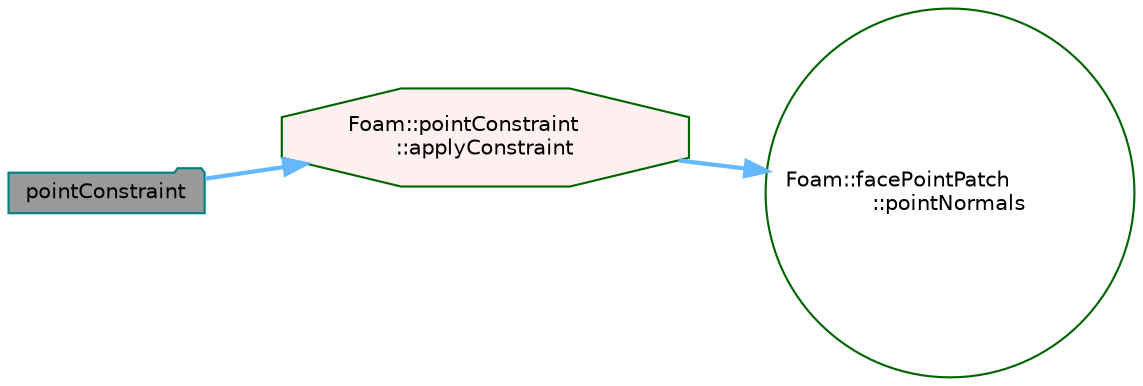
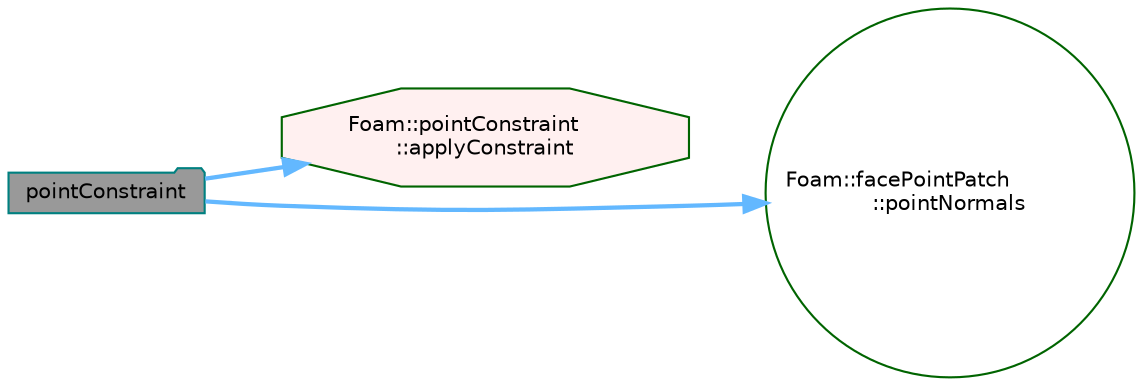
edge "Foam::pointConstraint ::applyConstraint" -> "Foam::facePointPatch ::pointNormals": now "pointConstraint" -> "Foam::facePointPatch ::pointNormals"
